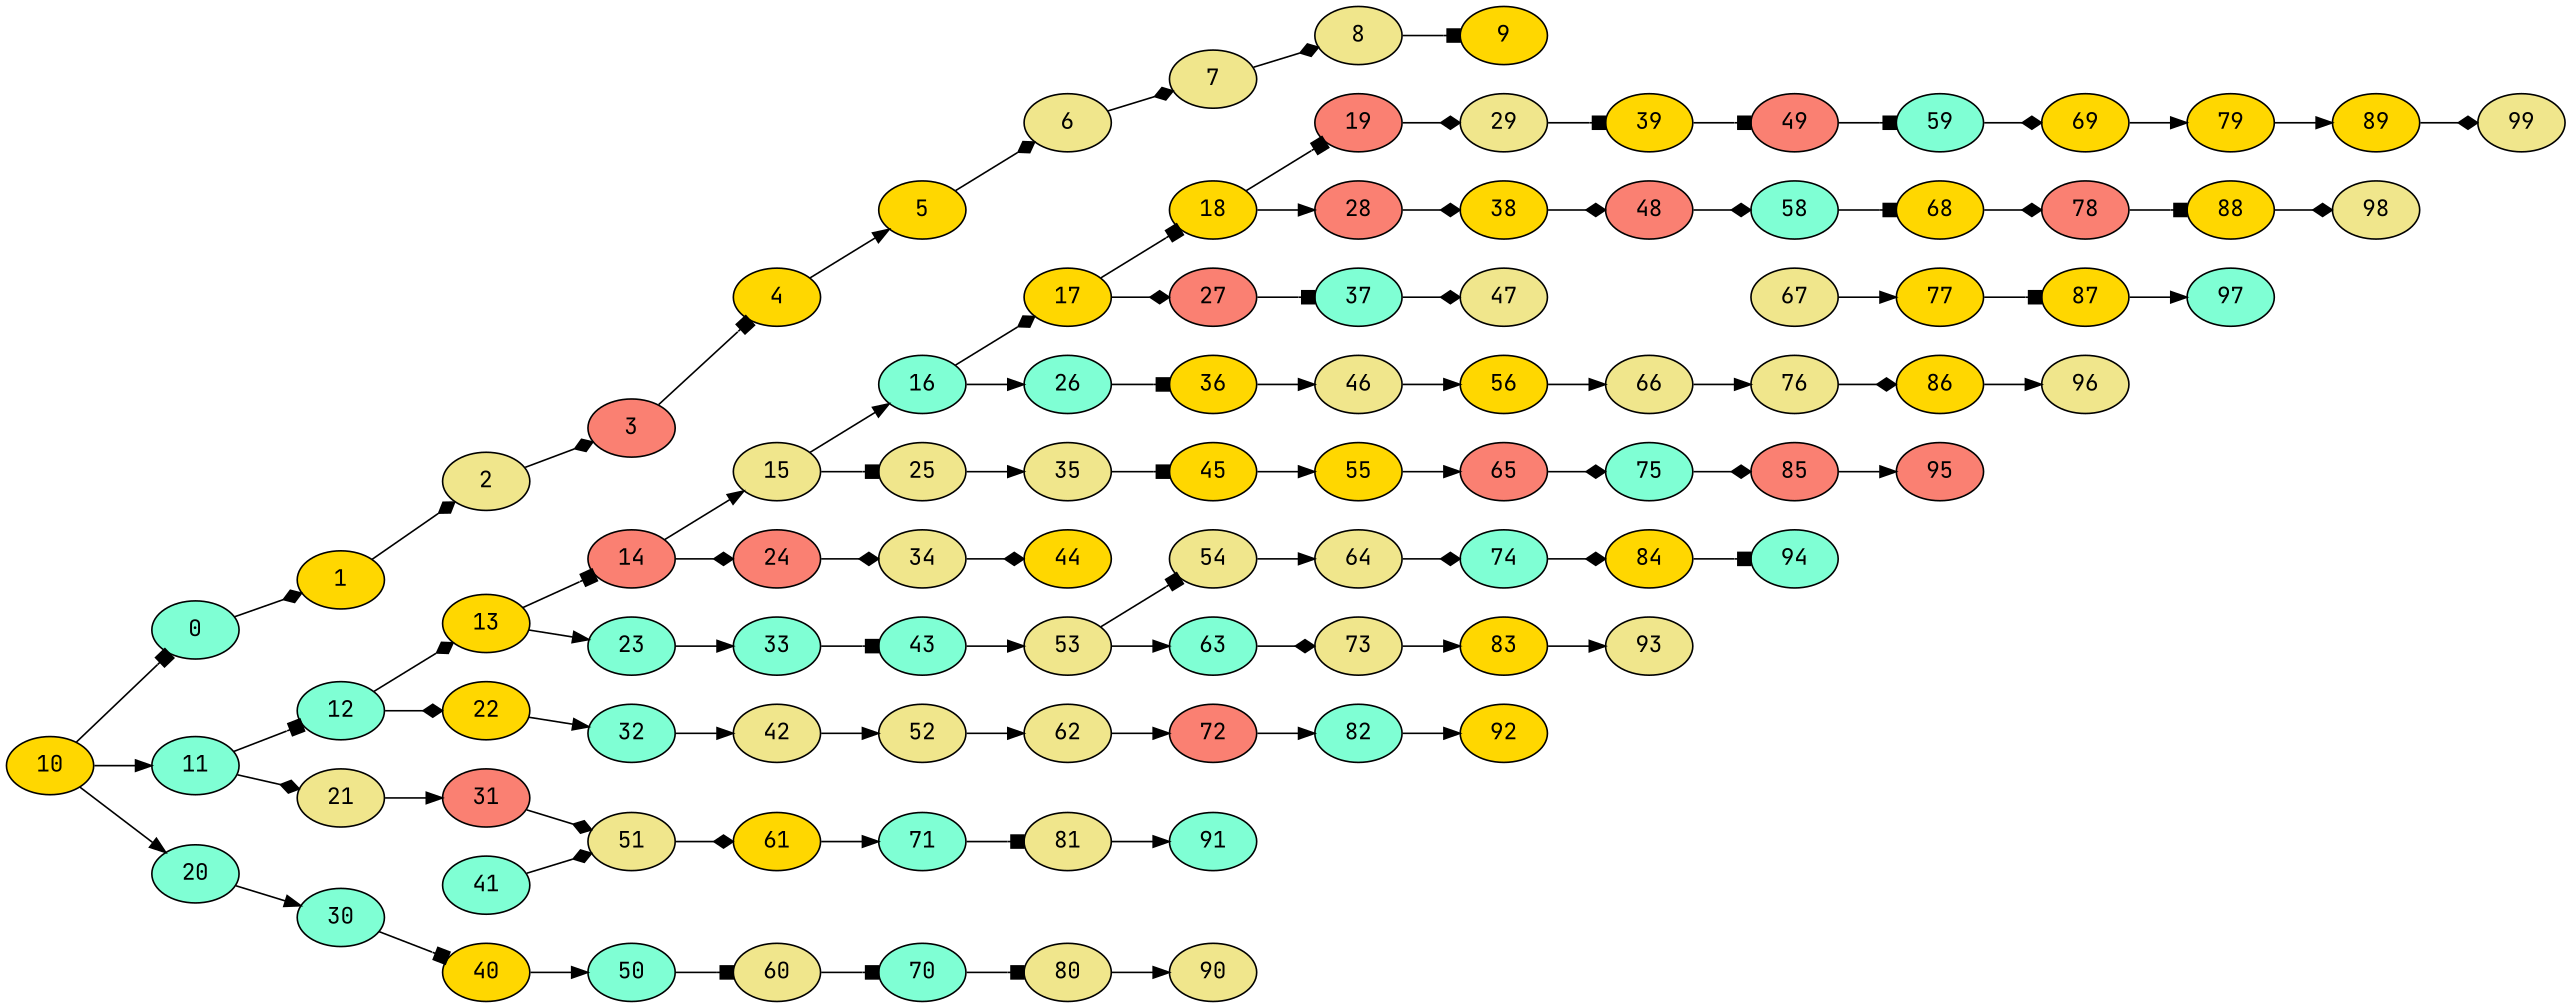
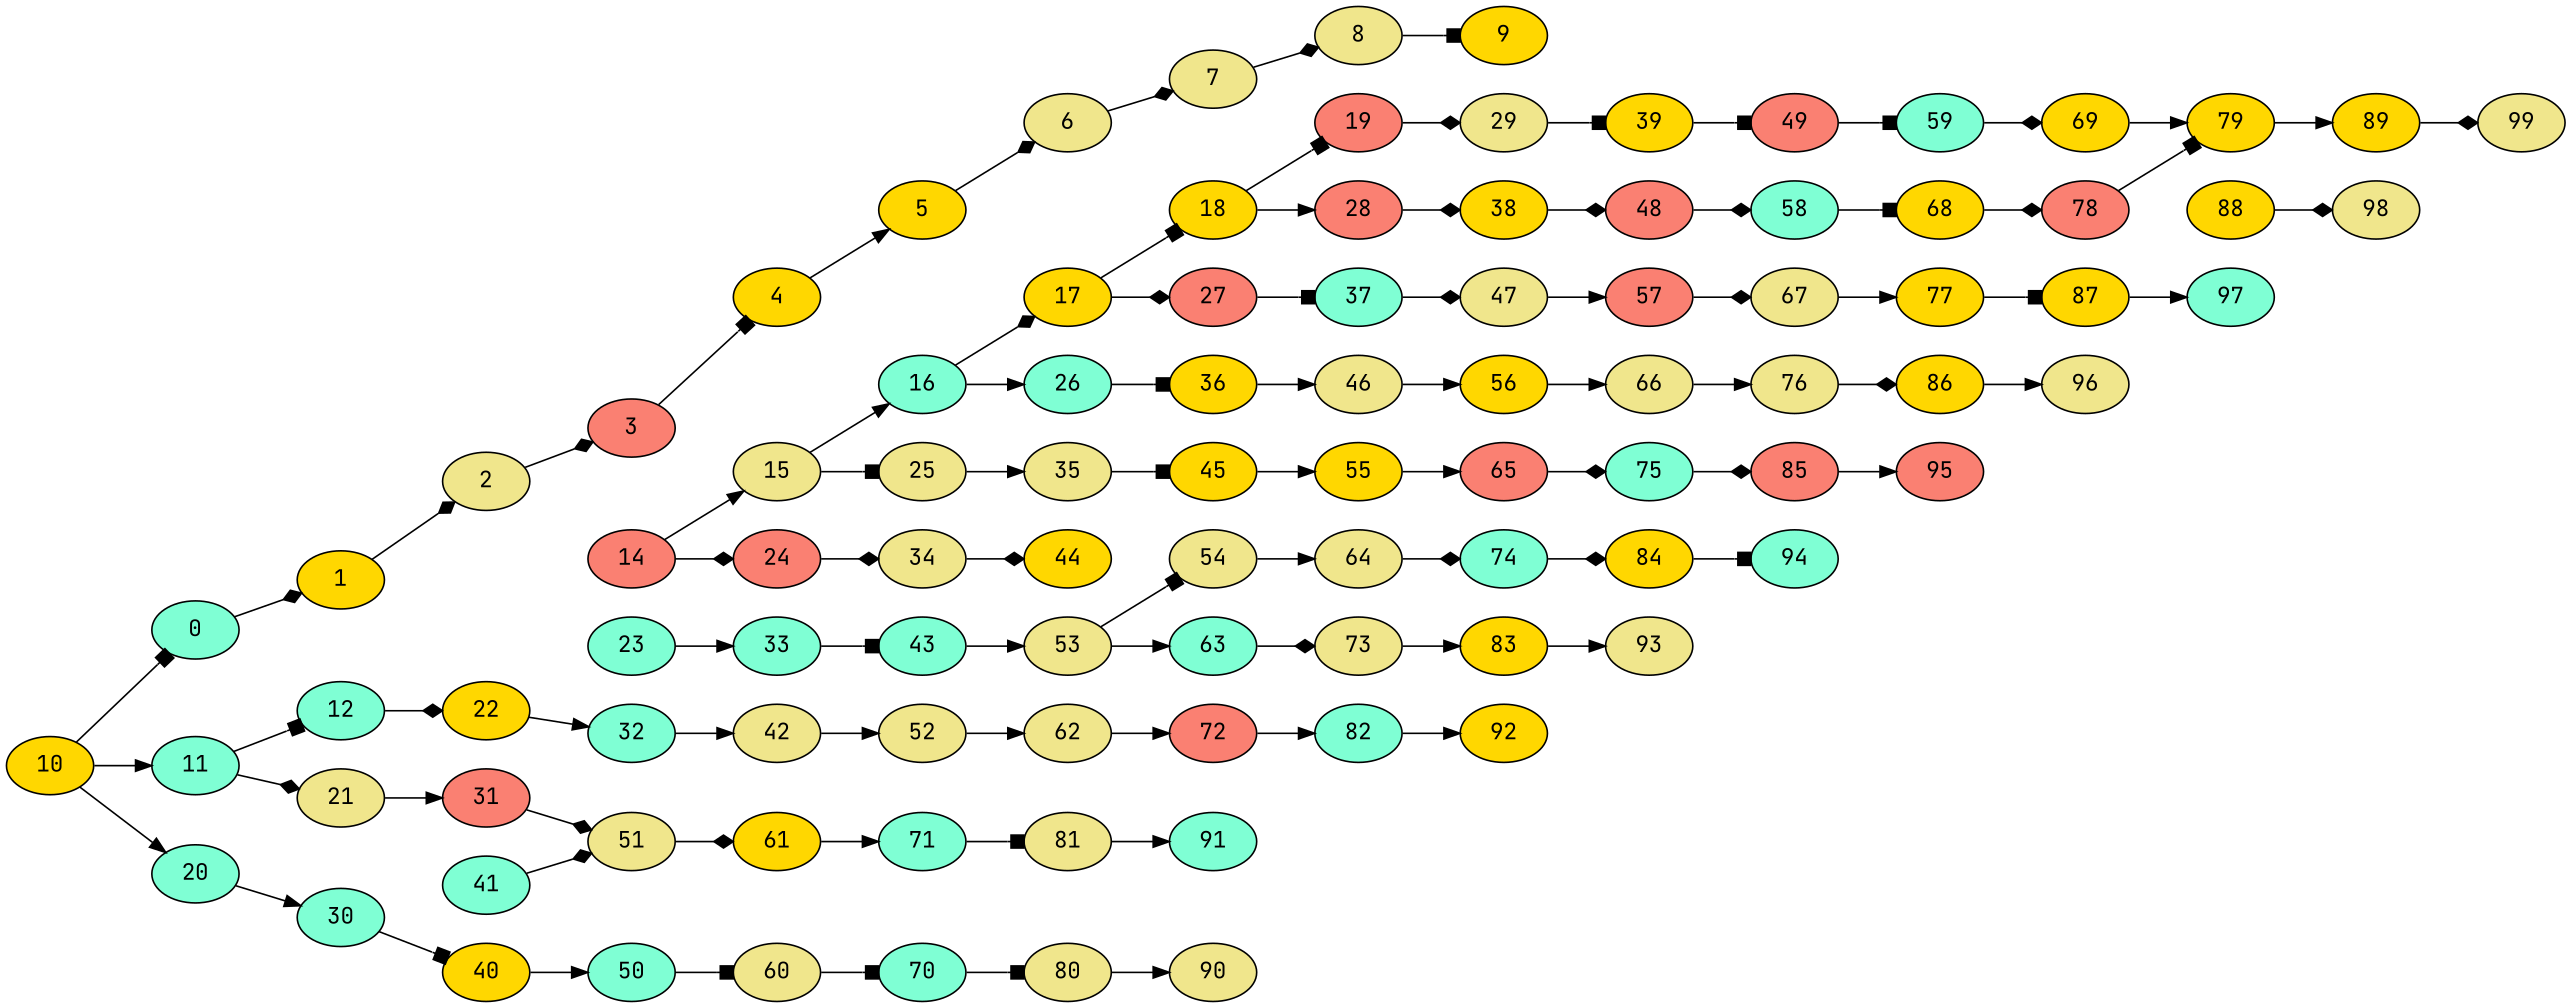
edge "78" -> "88": now "78" -> "79"
node "57": added
node "13": removed
